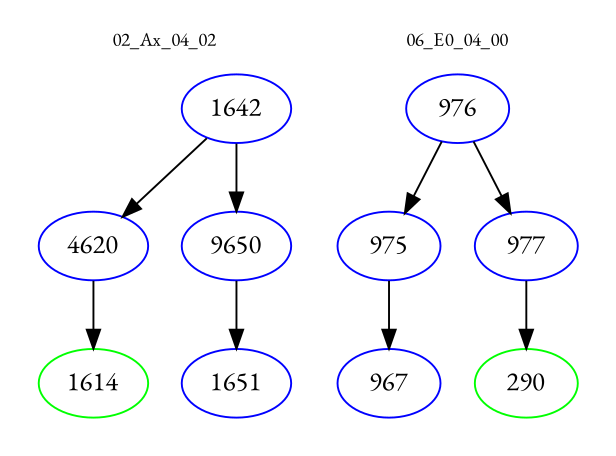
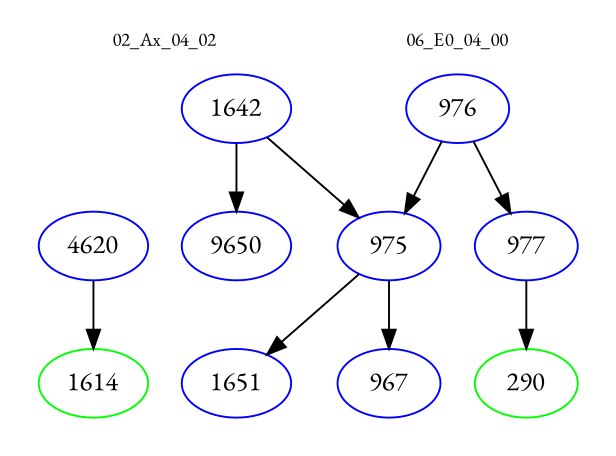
edge "1642" -> "4620": now "1642" -> "975"
edge "9650" -> "1651": now "975" -> "1651"
